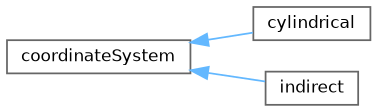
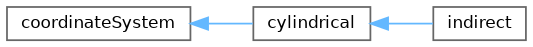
edge "indirect" -> "coordinateSystem": now "indirect" -> "cylindrical"
